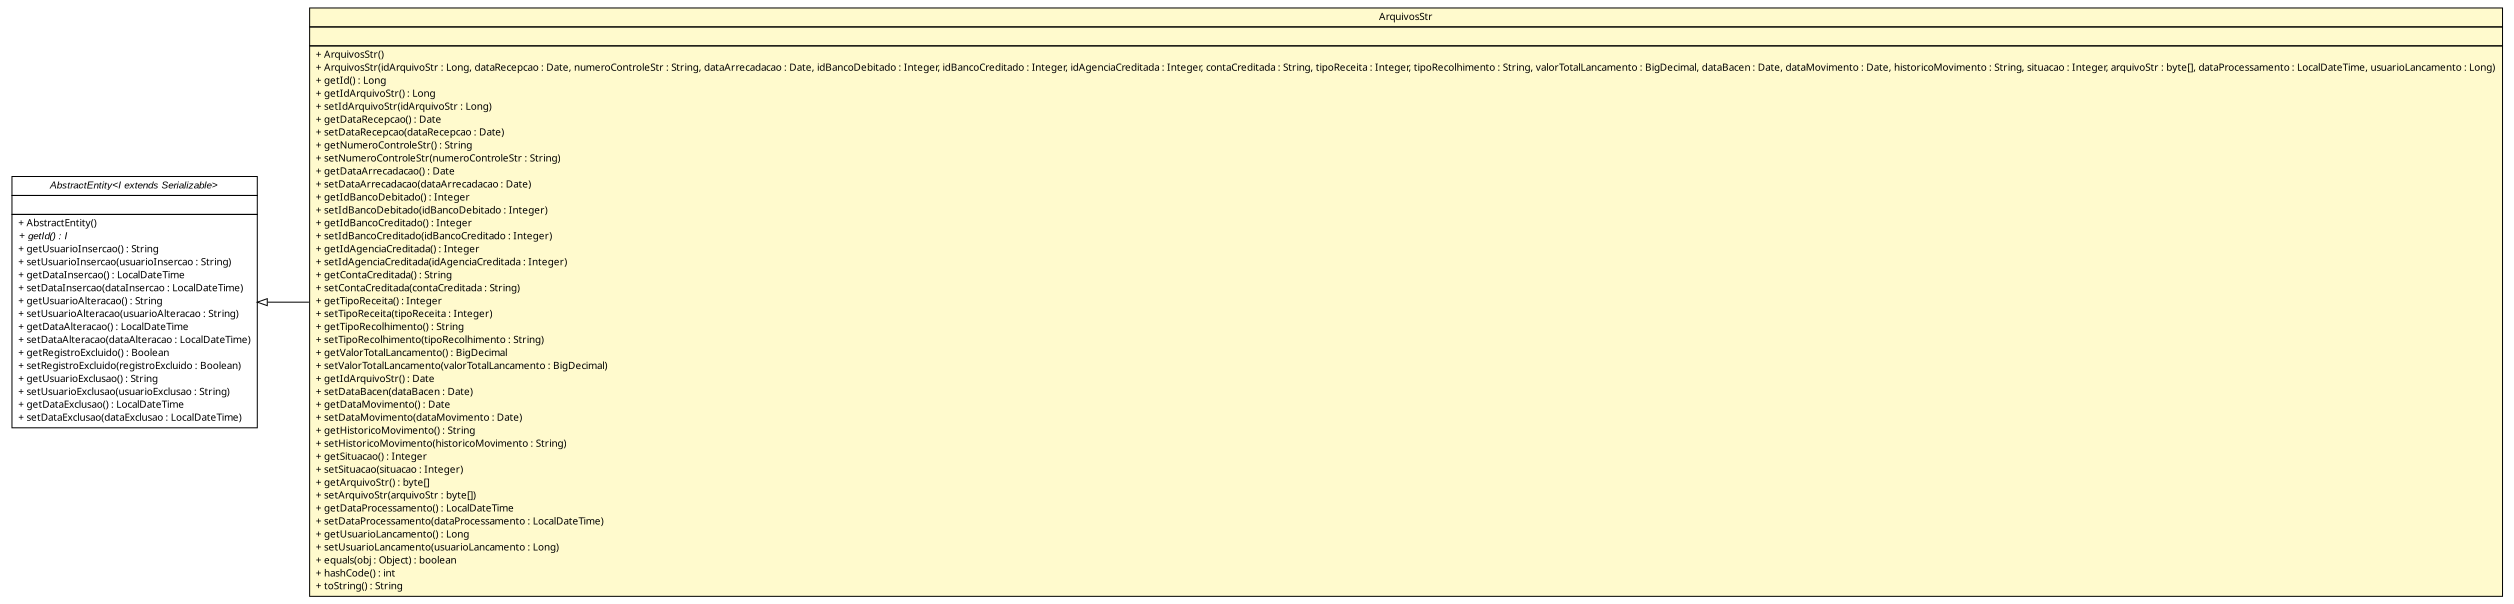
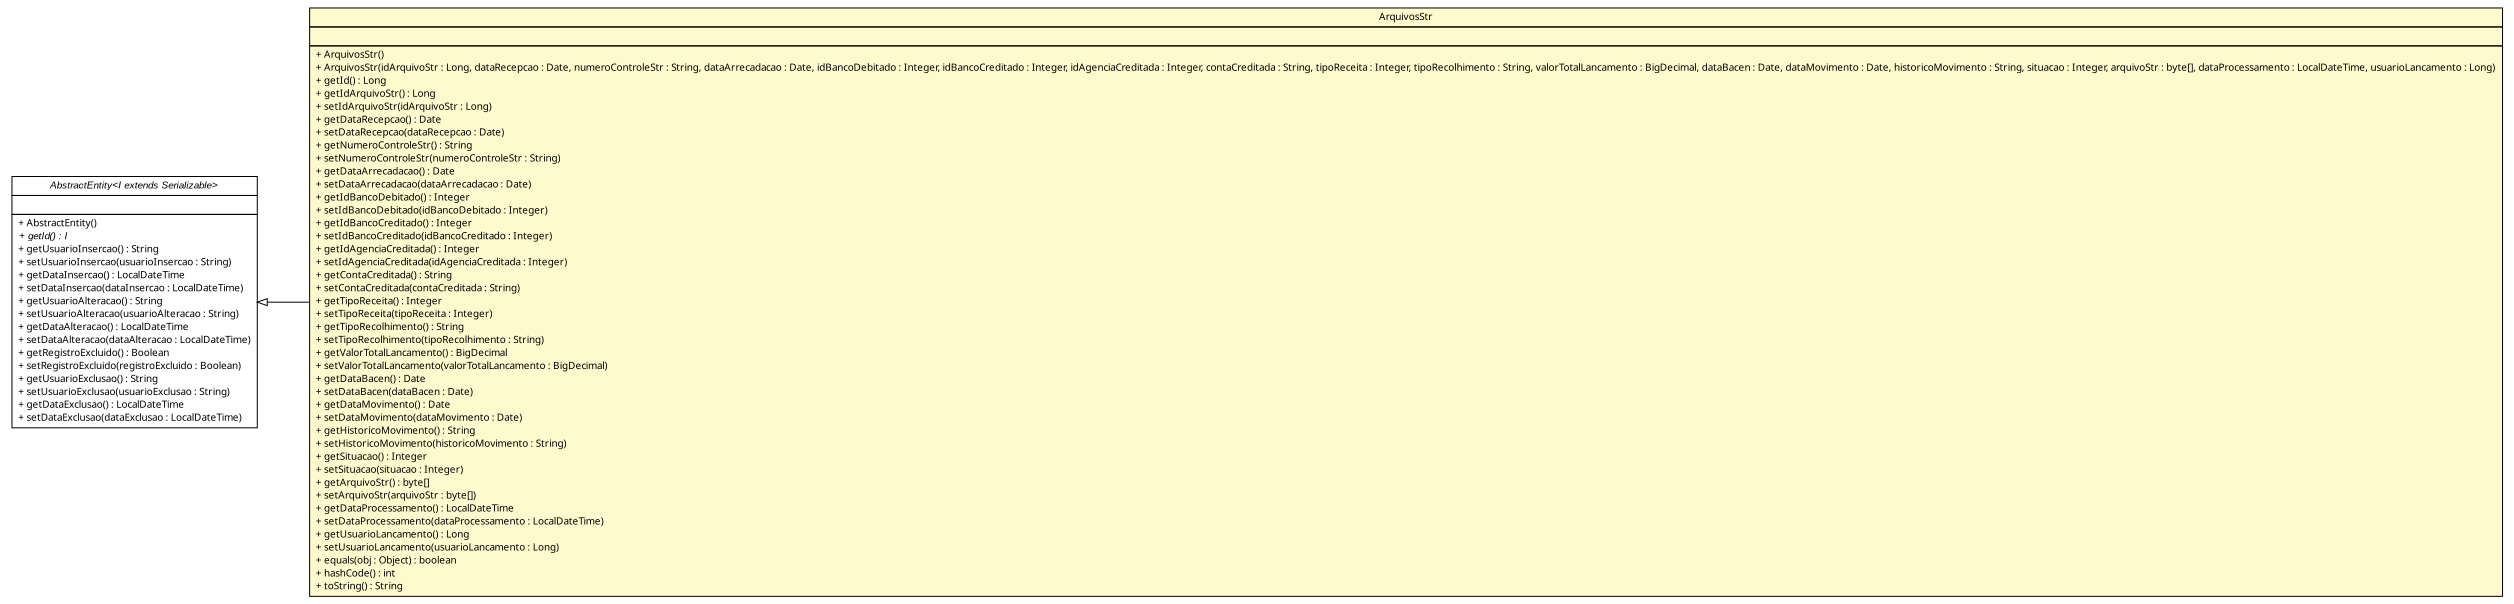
node "ArquivosStr": text "+ getIdArquivoStr() : Date" -> "+ getDataBacen() : Date"
